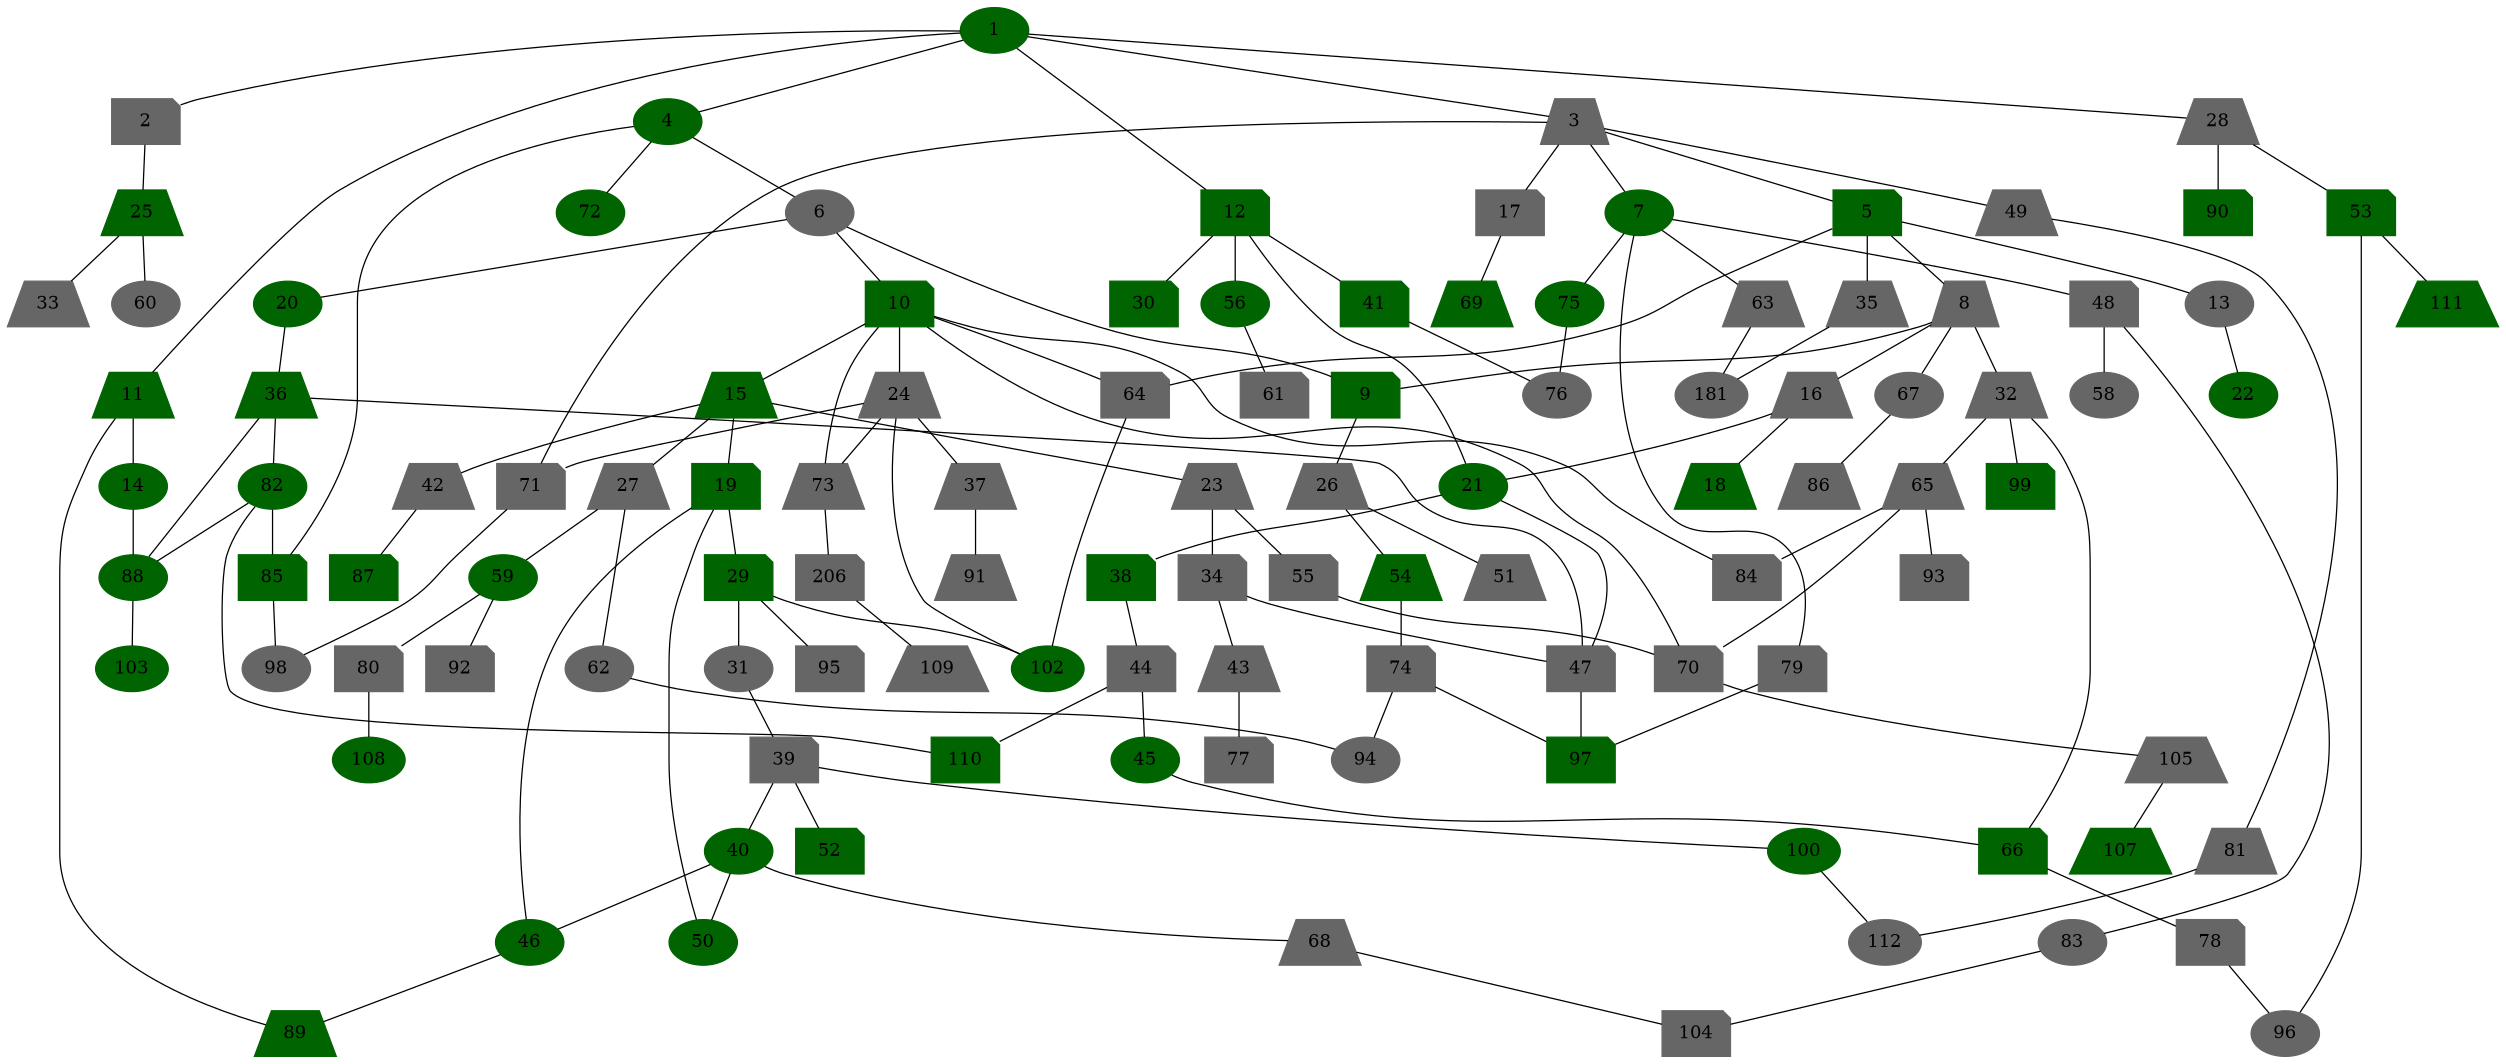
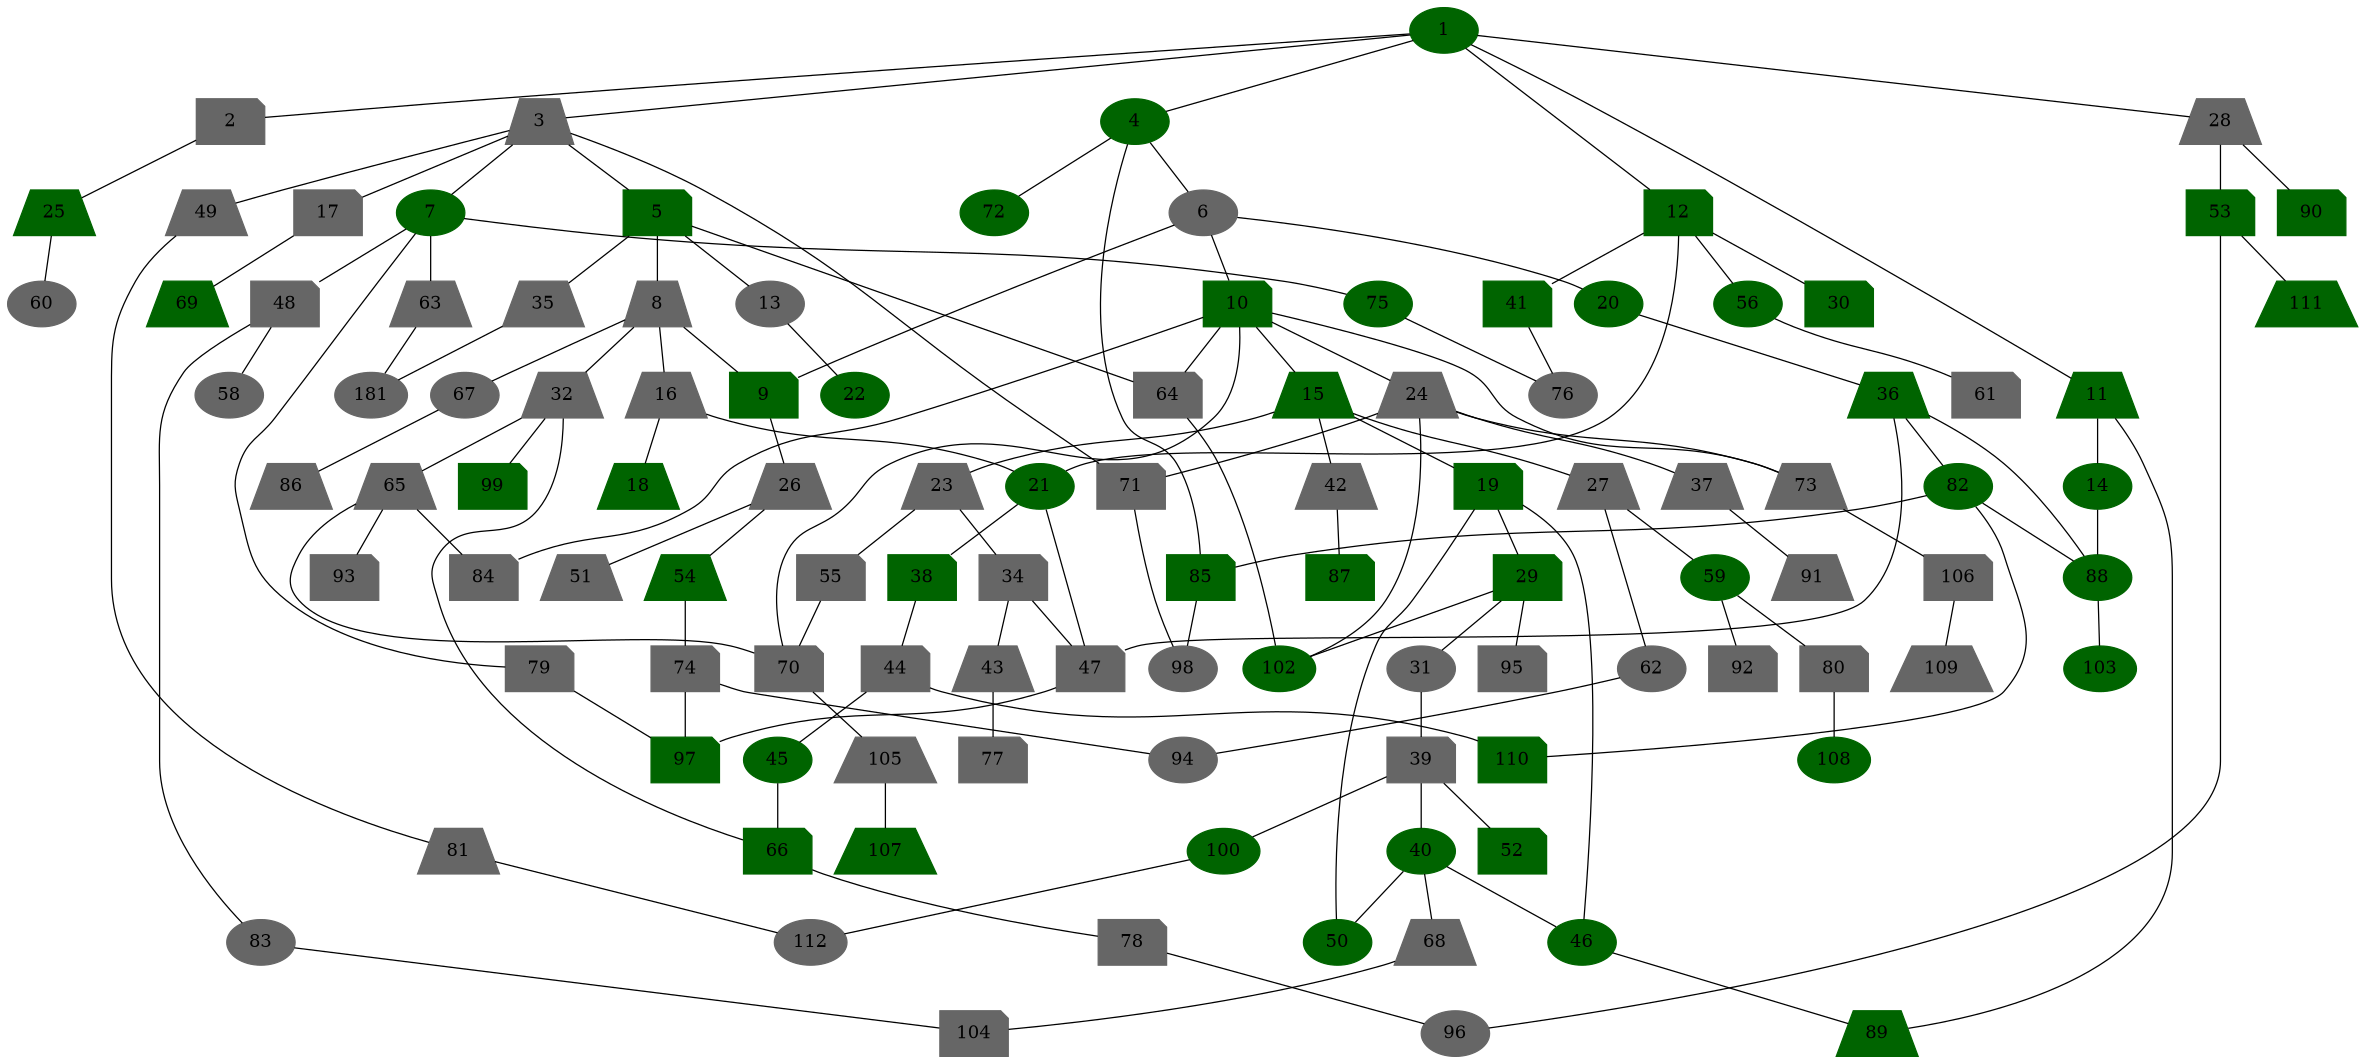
node "33": removed
node "206": label "206" -> "106"
